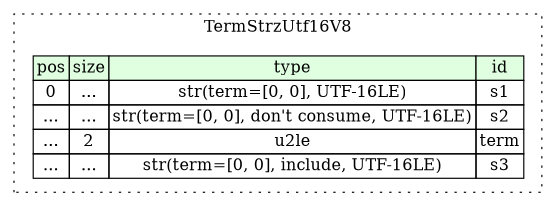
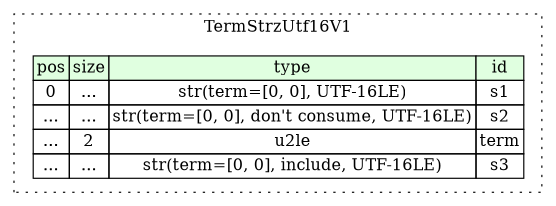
cluster "TermStrzUtf16V8": label "TermStrzUtf16V8" -> "TermStrzUtf16V1"
